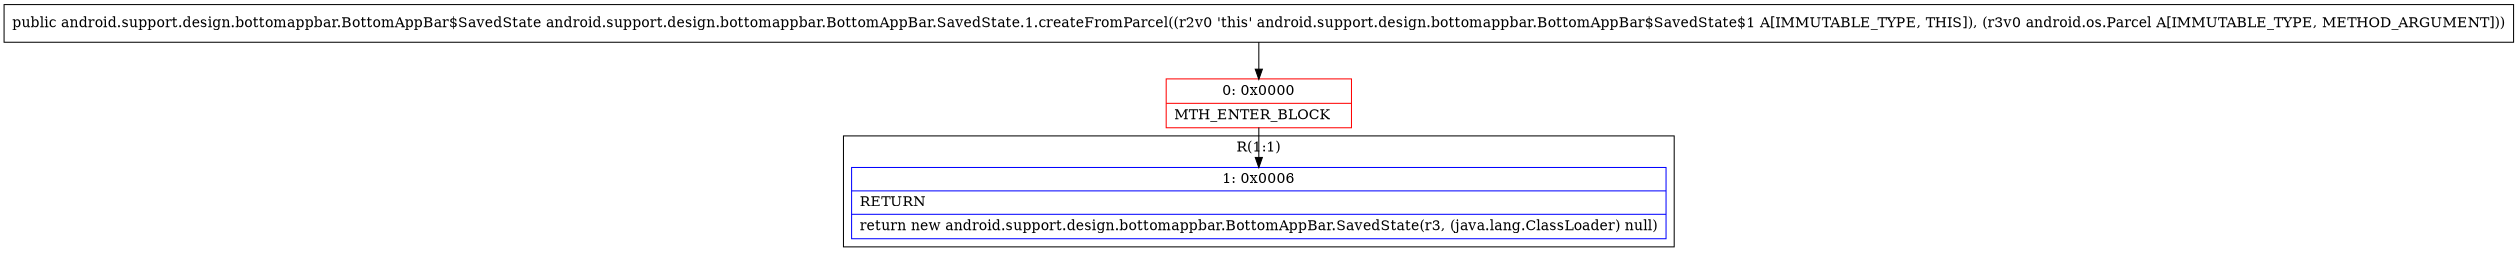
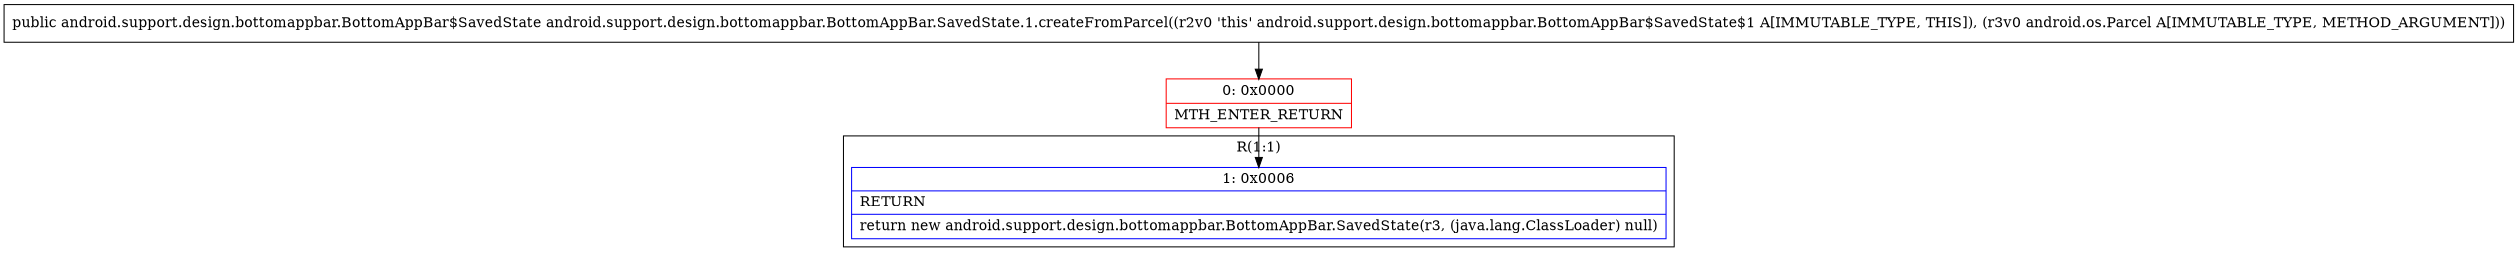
node "0: 0x0000": text "MTH_ENTER_BLOCK" -> "MTH_ENTER_RETURN"
